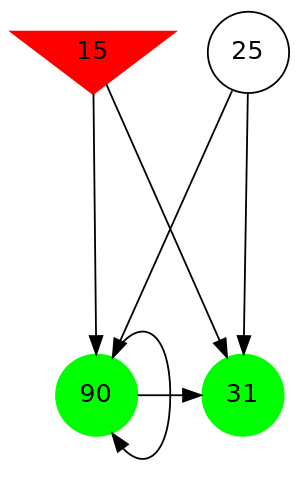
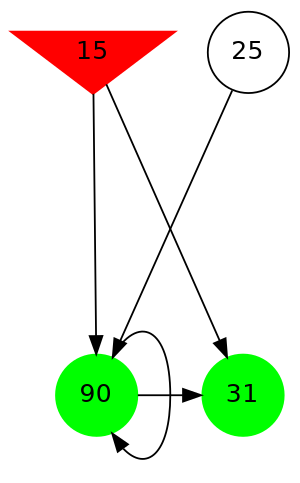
edge "25" -> "31": removed
